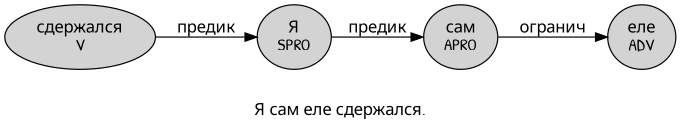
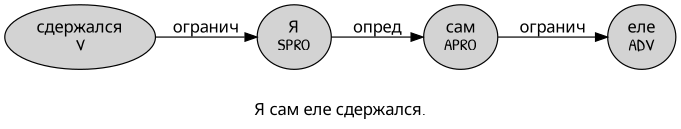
edge "сдержался V" -> "Я SPRO": label "предик" -> "огранич"
edge "Я SPRO" -> "сам APRO": label "предик" -> "опред"
